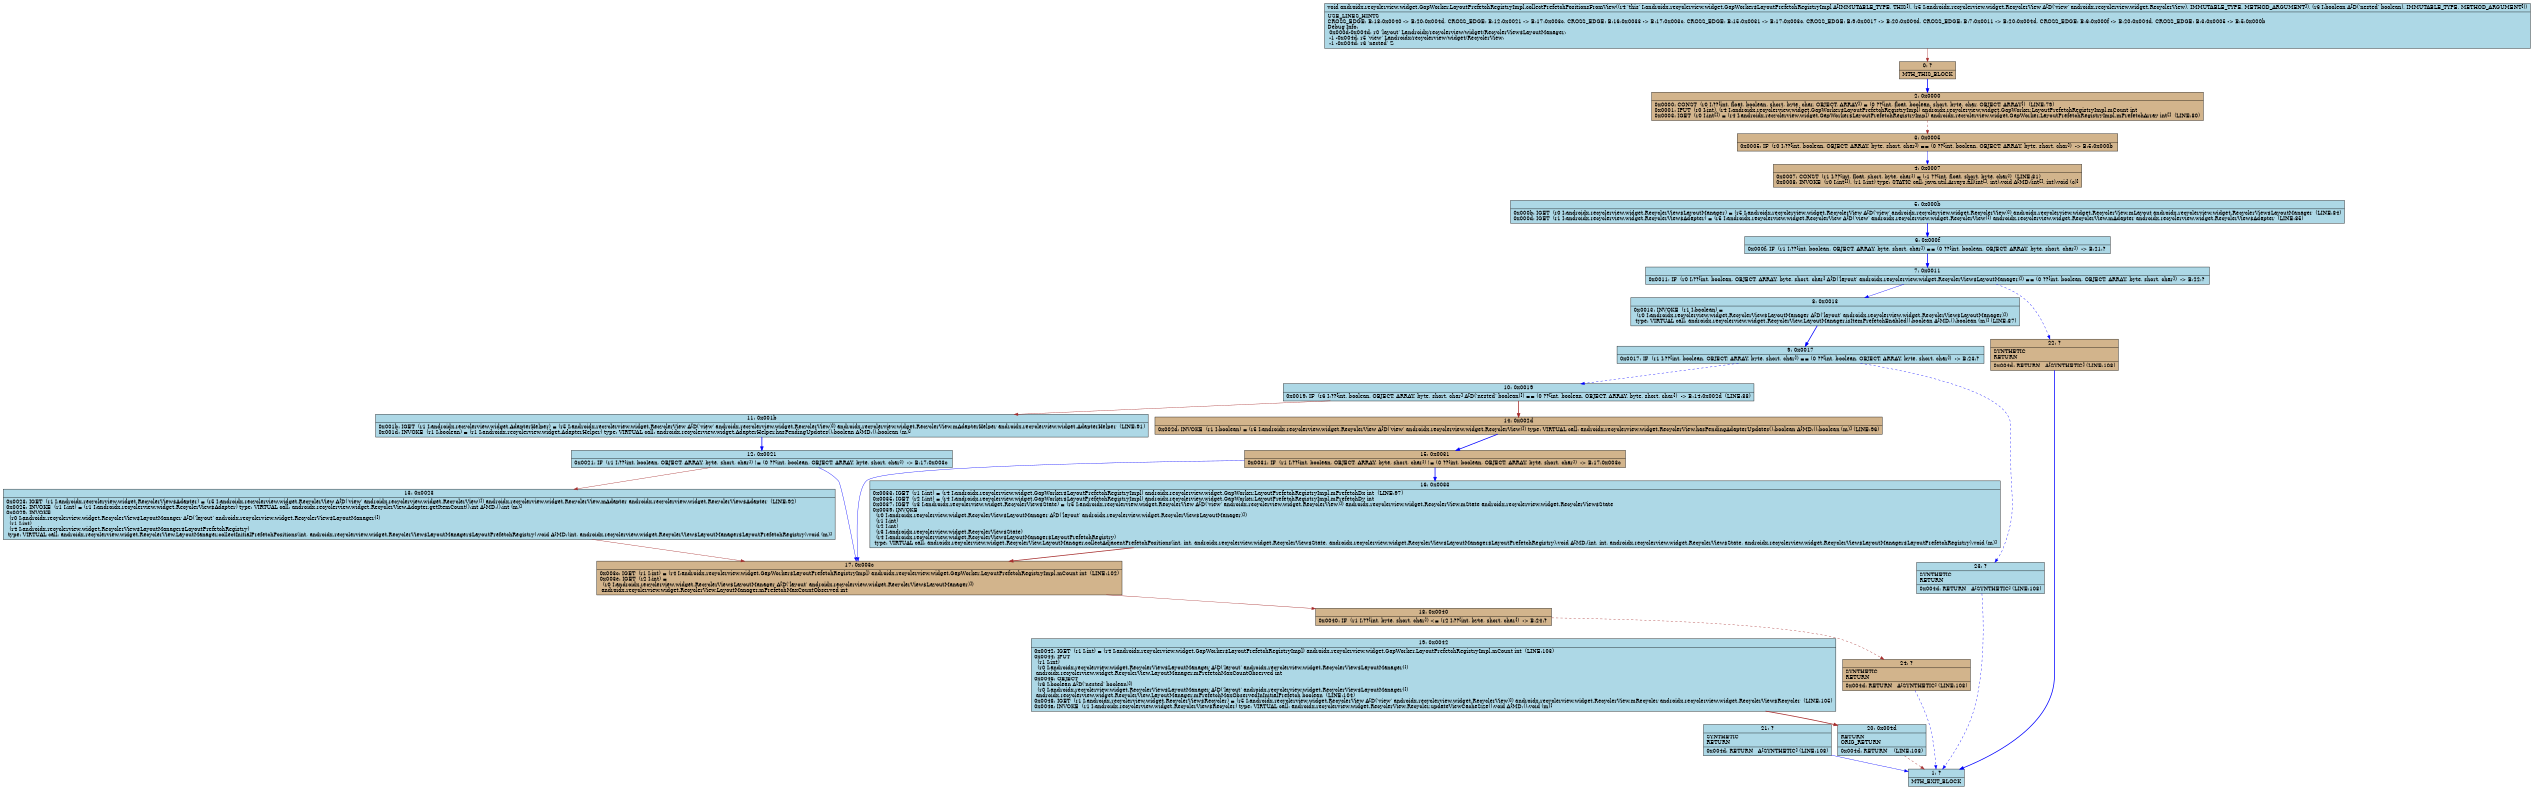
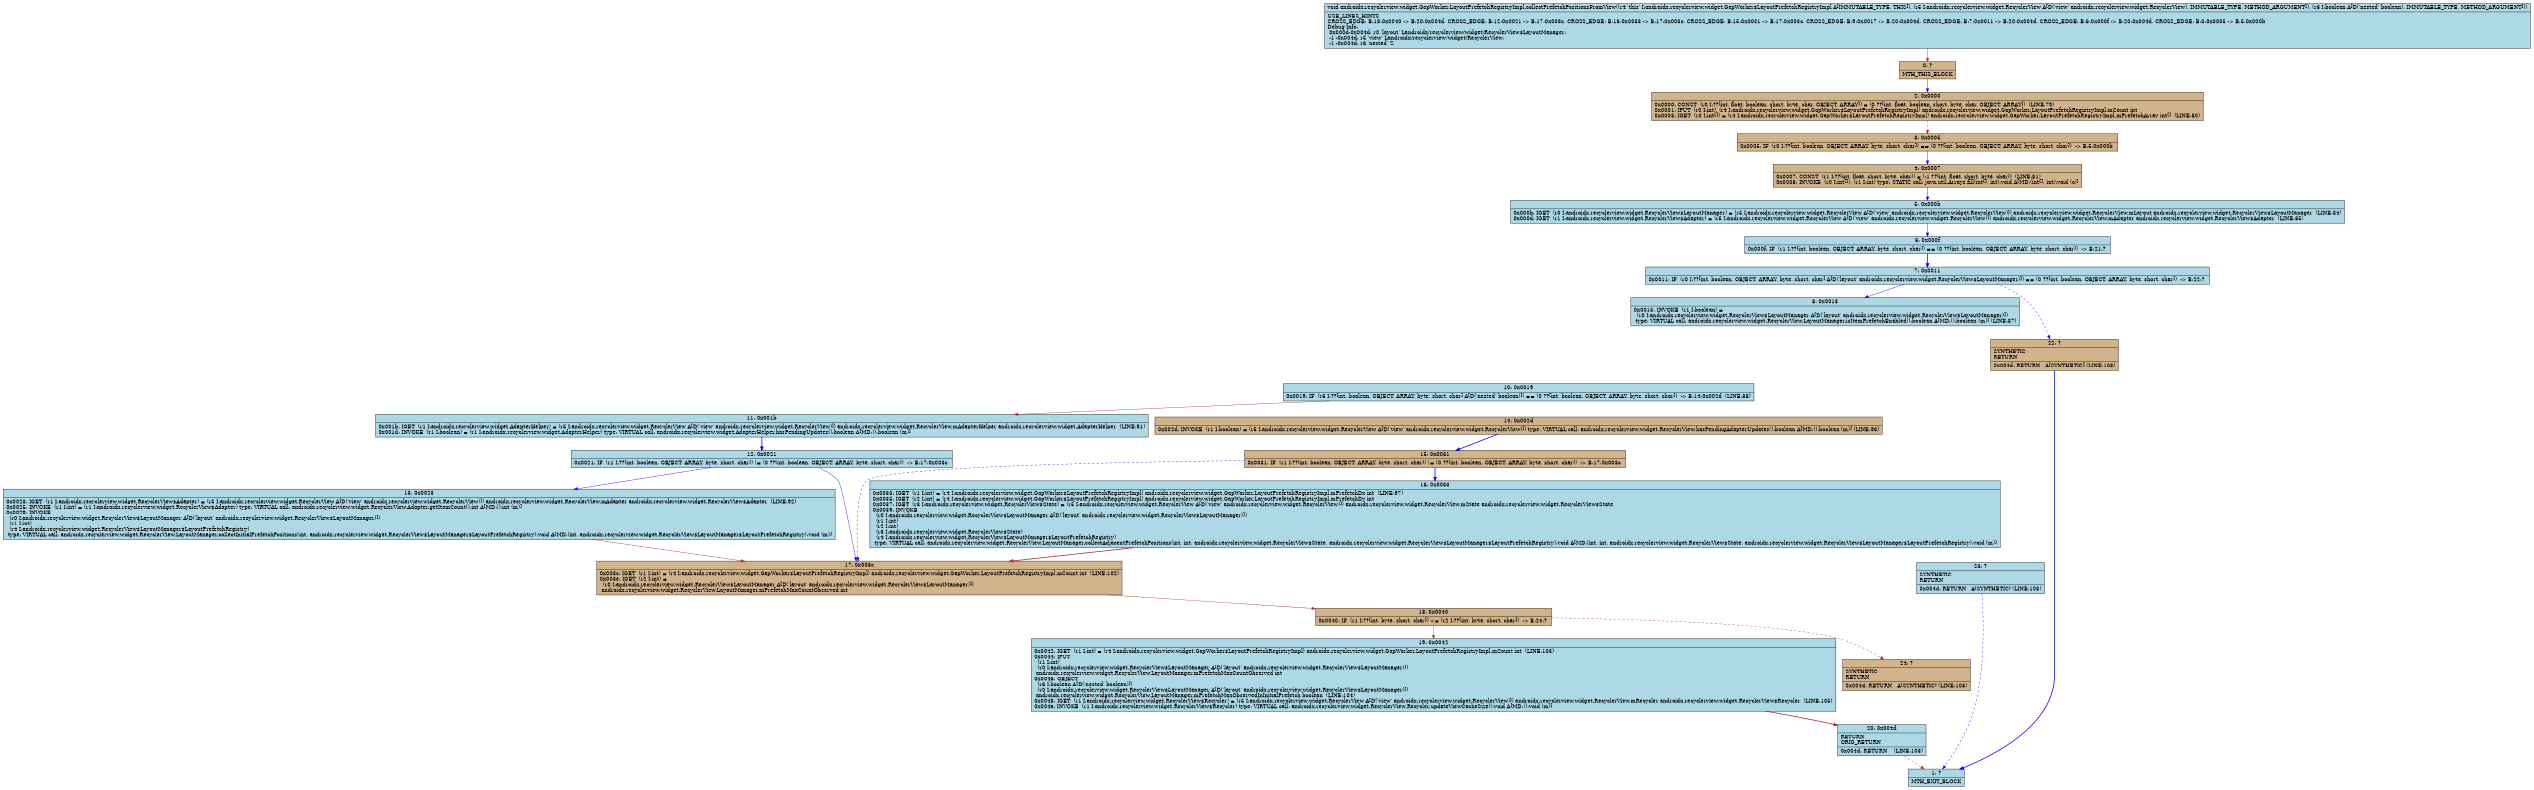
edge "0: ?" -> "2: 0x0000": style bold -> solid
edge "4: 0x0007" -> "5: 0x000b": added
edge "5: 0x000b" -> "6: 0x000f": style bold -> solid
node "9: 0x0017": removed
edge "10: 0x0019" -> "14: 0x002d": removed
edge "15: 0x0031" -> "17: 0x003c": style solid -> dashed
edge "12: 0x0021" -> "13: 0x0023": color brown -> blue
edge "18: 0x0040" -> "19: 0x0042": added
edge "24: ?" -> "1: ?": removed
node "21: ?": removed
